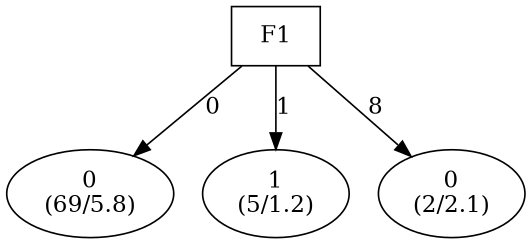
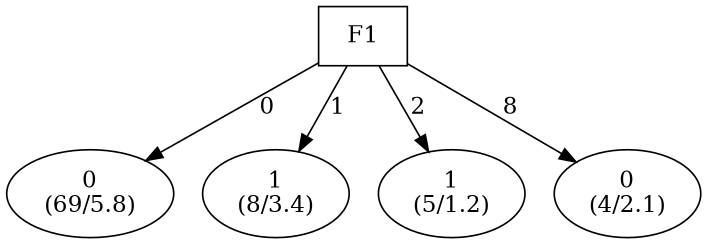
edge "F1" -> "1 (5/1.2)": label "1" -> "2"
node "1 (8/3.4)": added
node "0 (2/2.1)": label "0 (2/2.1)" -> "0 (4/2.1)"
